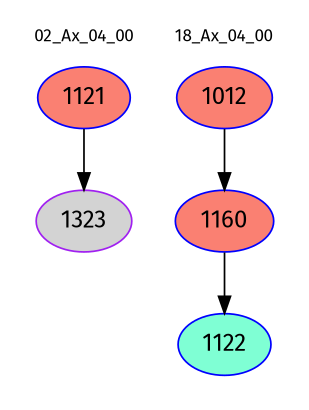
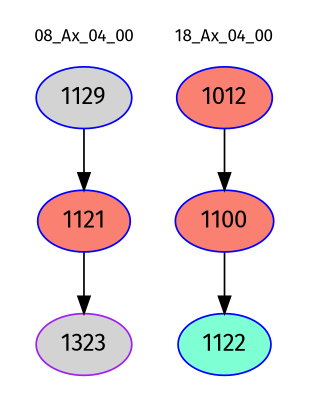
cluster "02_Ax_04_00": label "02_Ax_04_00" -> "08_Ax_04_00"
node "1129": added
node "1160": label "1160" -> "1100"
